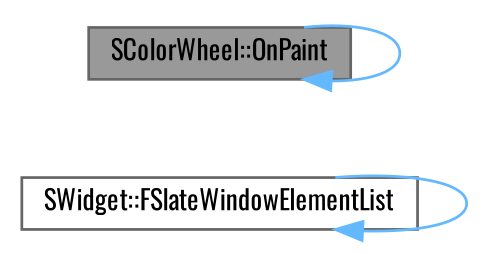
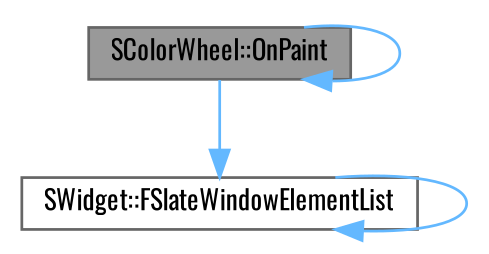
edge "SColorWheel::OnPaint" -> "SWidget::FSlateWindowElementList": added
